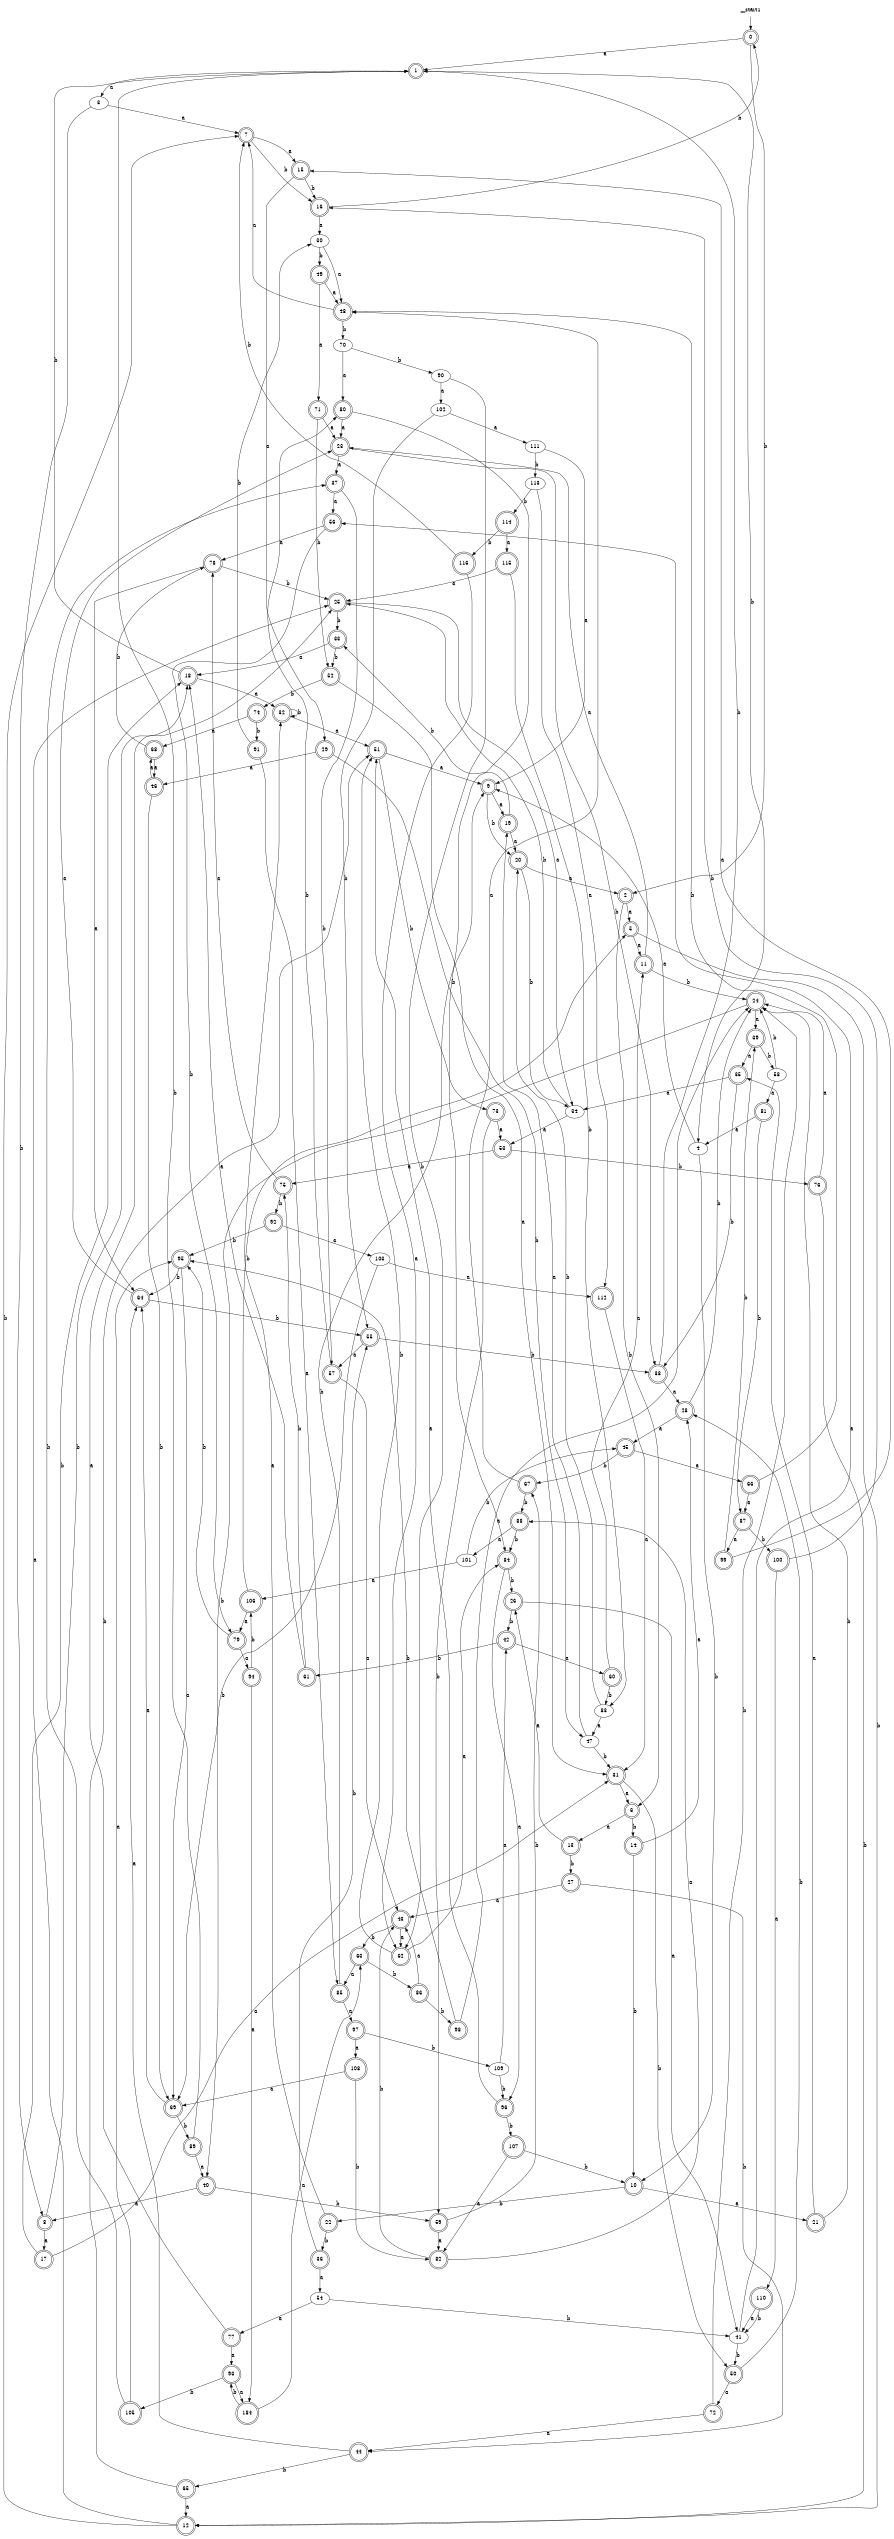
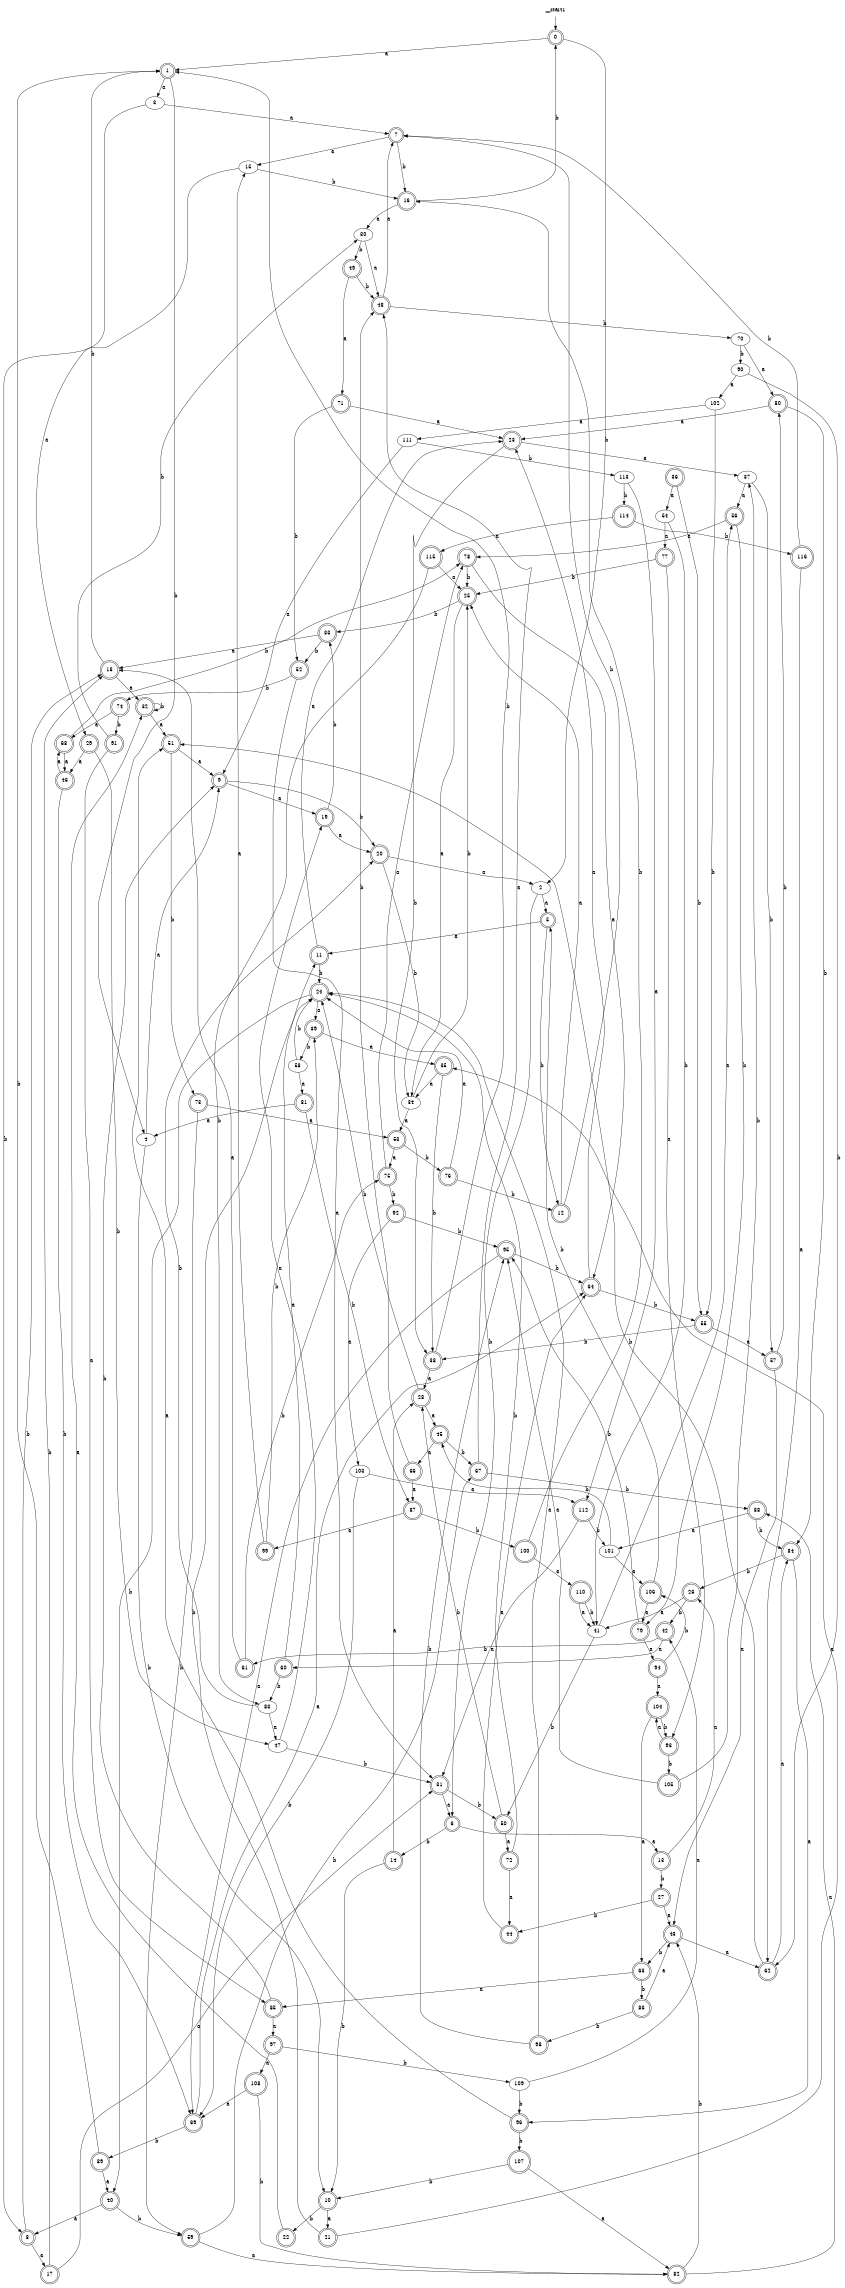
node "15": shape doublecircle -> ellipse
edge "49" -> "48": label "a" -> "b"
node "37": shape doublecircle -> ellipse
node "2": shape doublecircle -> ellipse
edge "77" -> "25": label "a" -> "b"
edge "112" -> "101": added, label "b"
edge "22" -> "36": removed, label "b"
node "184": label "184" -> "104"
node "65": removed
